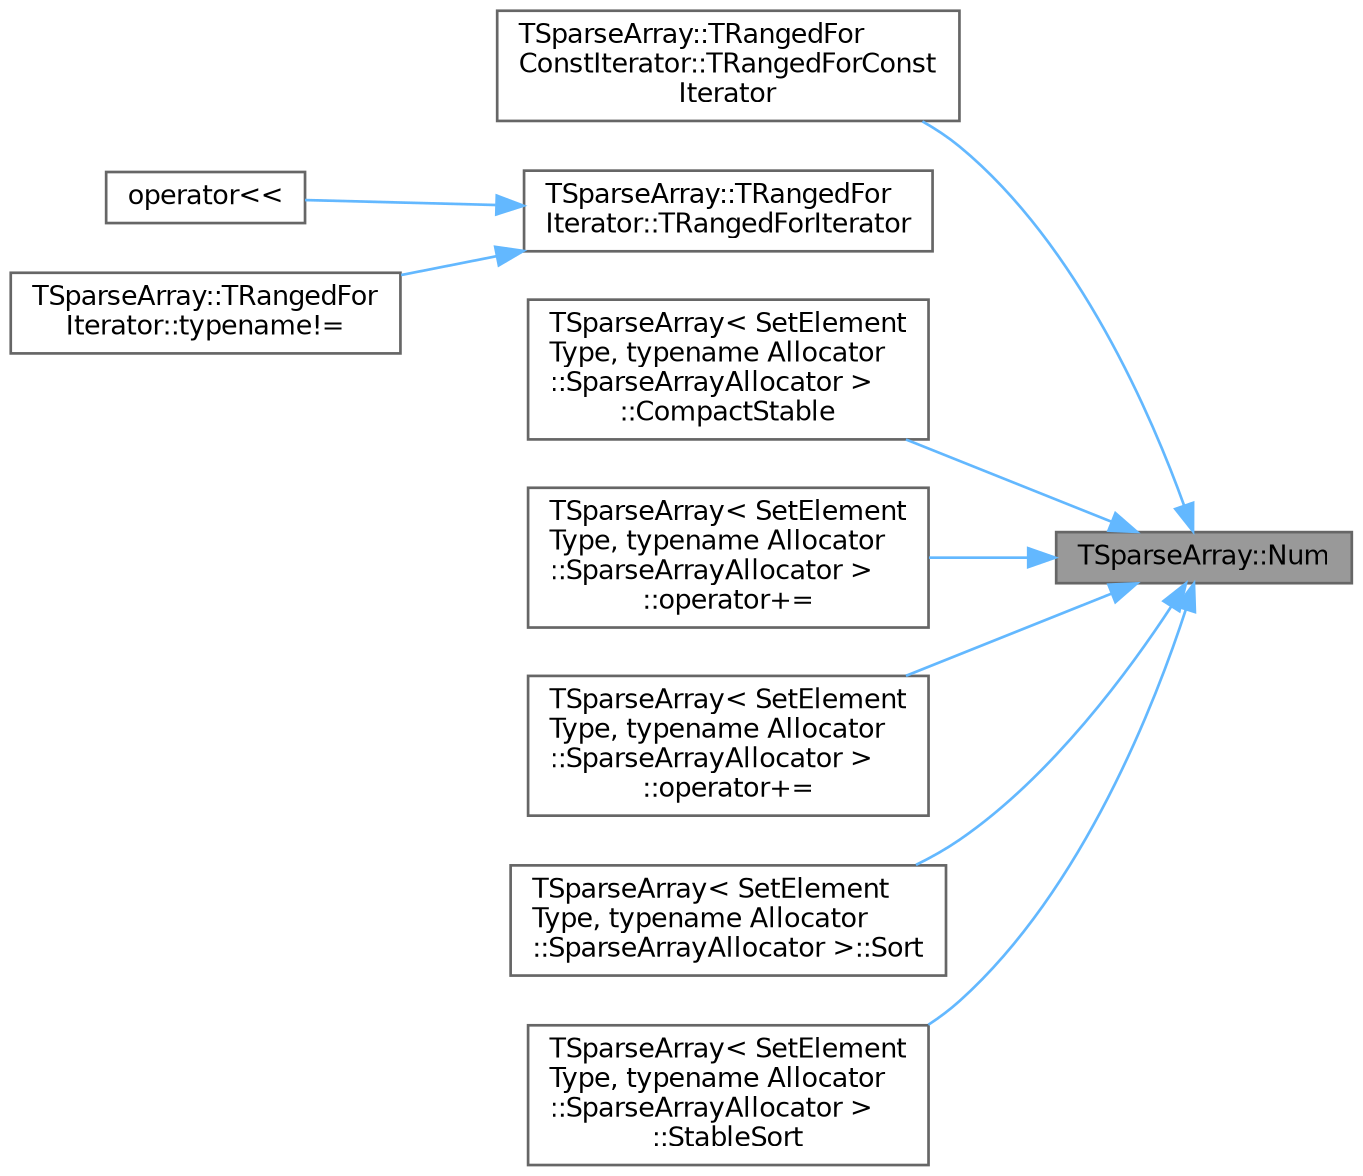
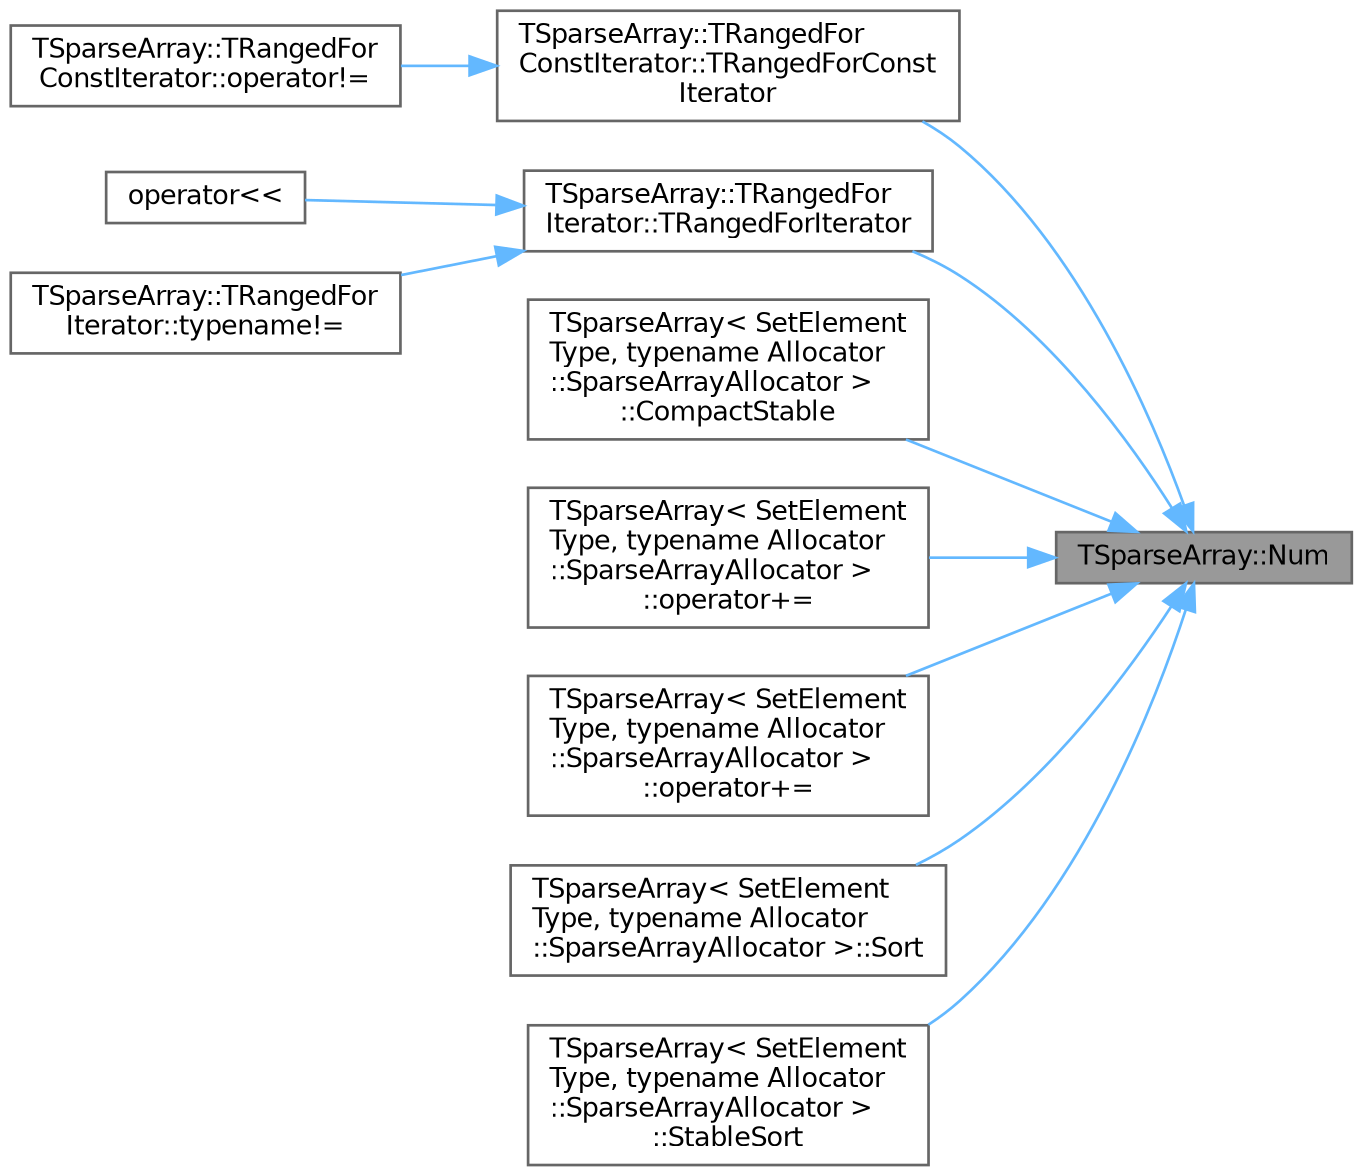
node "TSparseArray::TRangedFor ConstIterator::operator!=": added
edge "TSparseArray::TRangedFor Iterator::TRangedForIterator" -> "TSparseArray::Num": added
